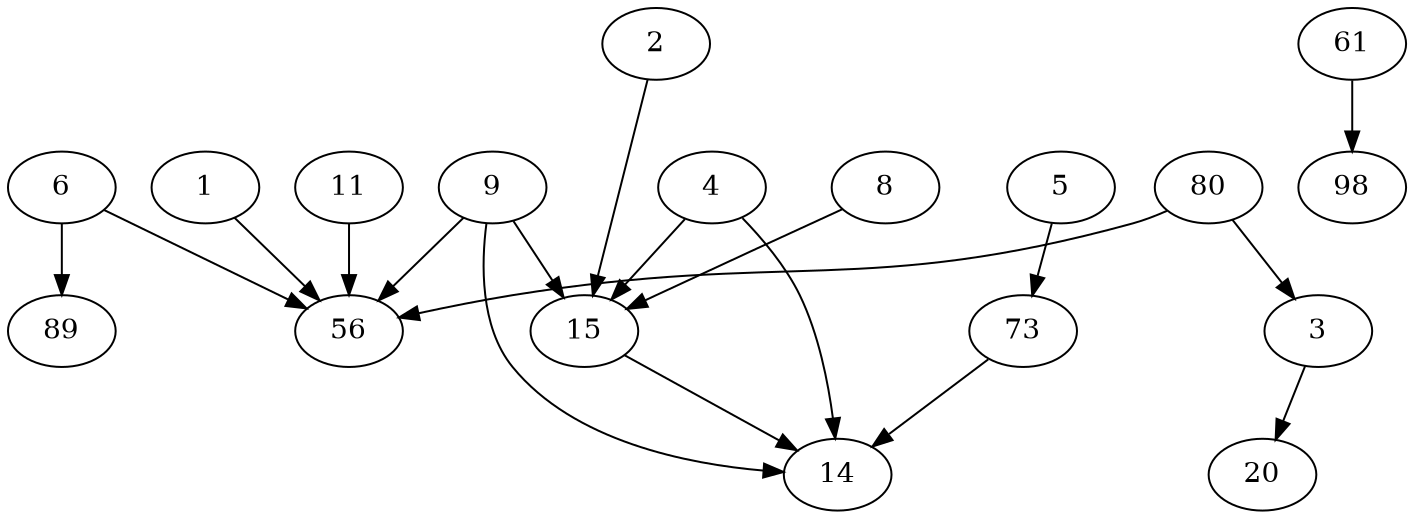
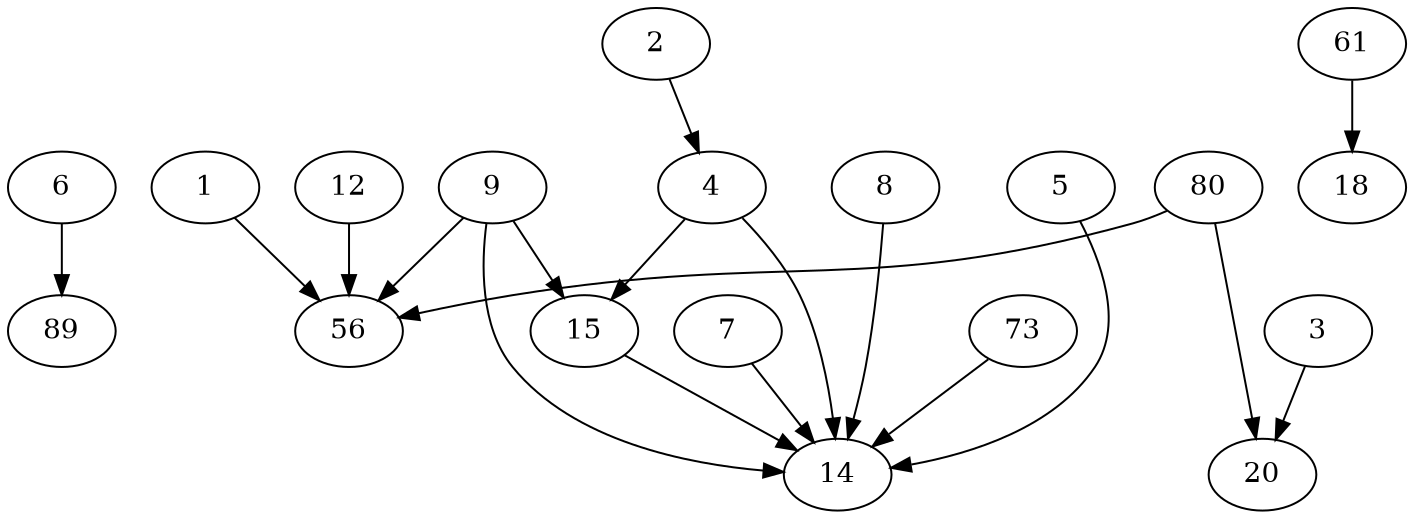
edge "2" -> "15": now "2" -> "4"
node "11": label "11" -> "12"
node "98": label "98" -> "18"
edge "80" -> "3": now "80" -> "20"
edge "6" -> "56": removed
edge "8" -> "15": now "8" -> "14"
edge "5" -> "73": now "5" -> "14"
node "7": added
